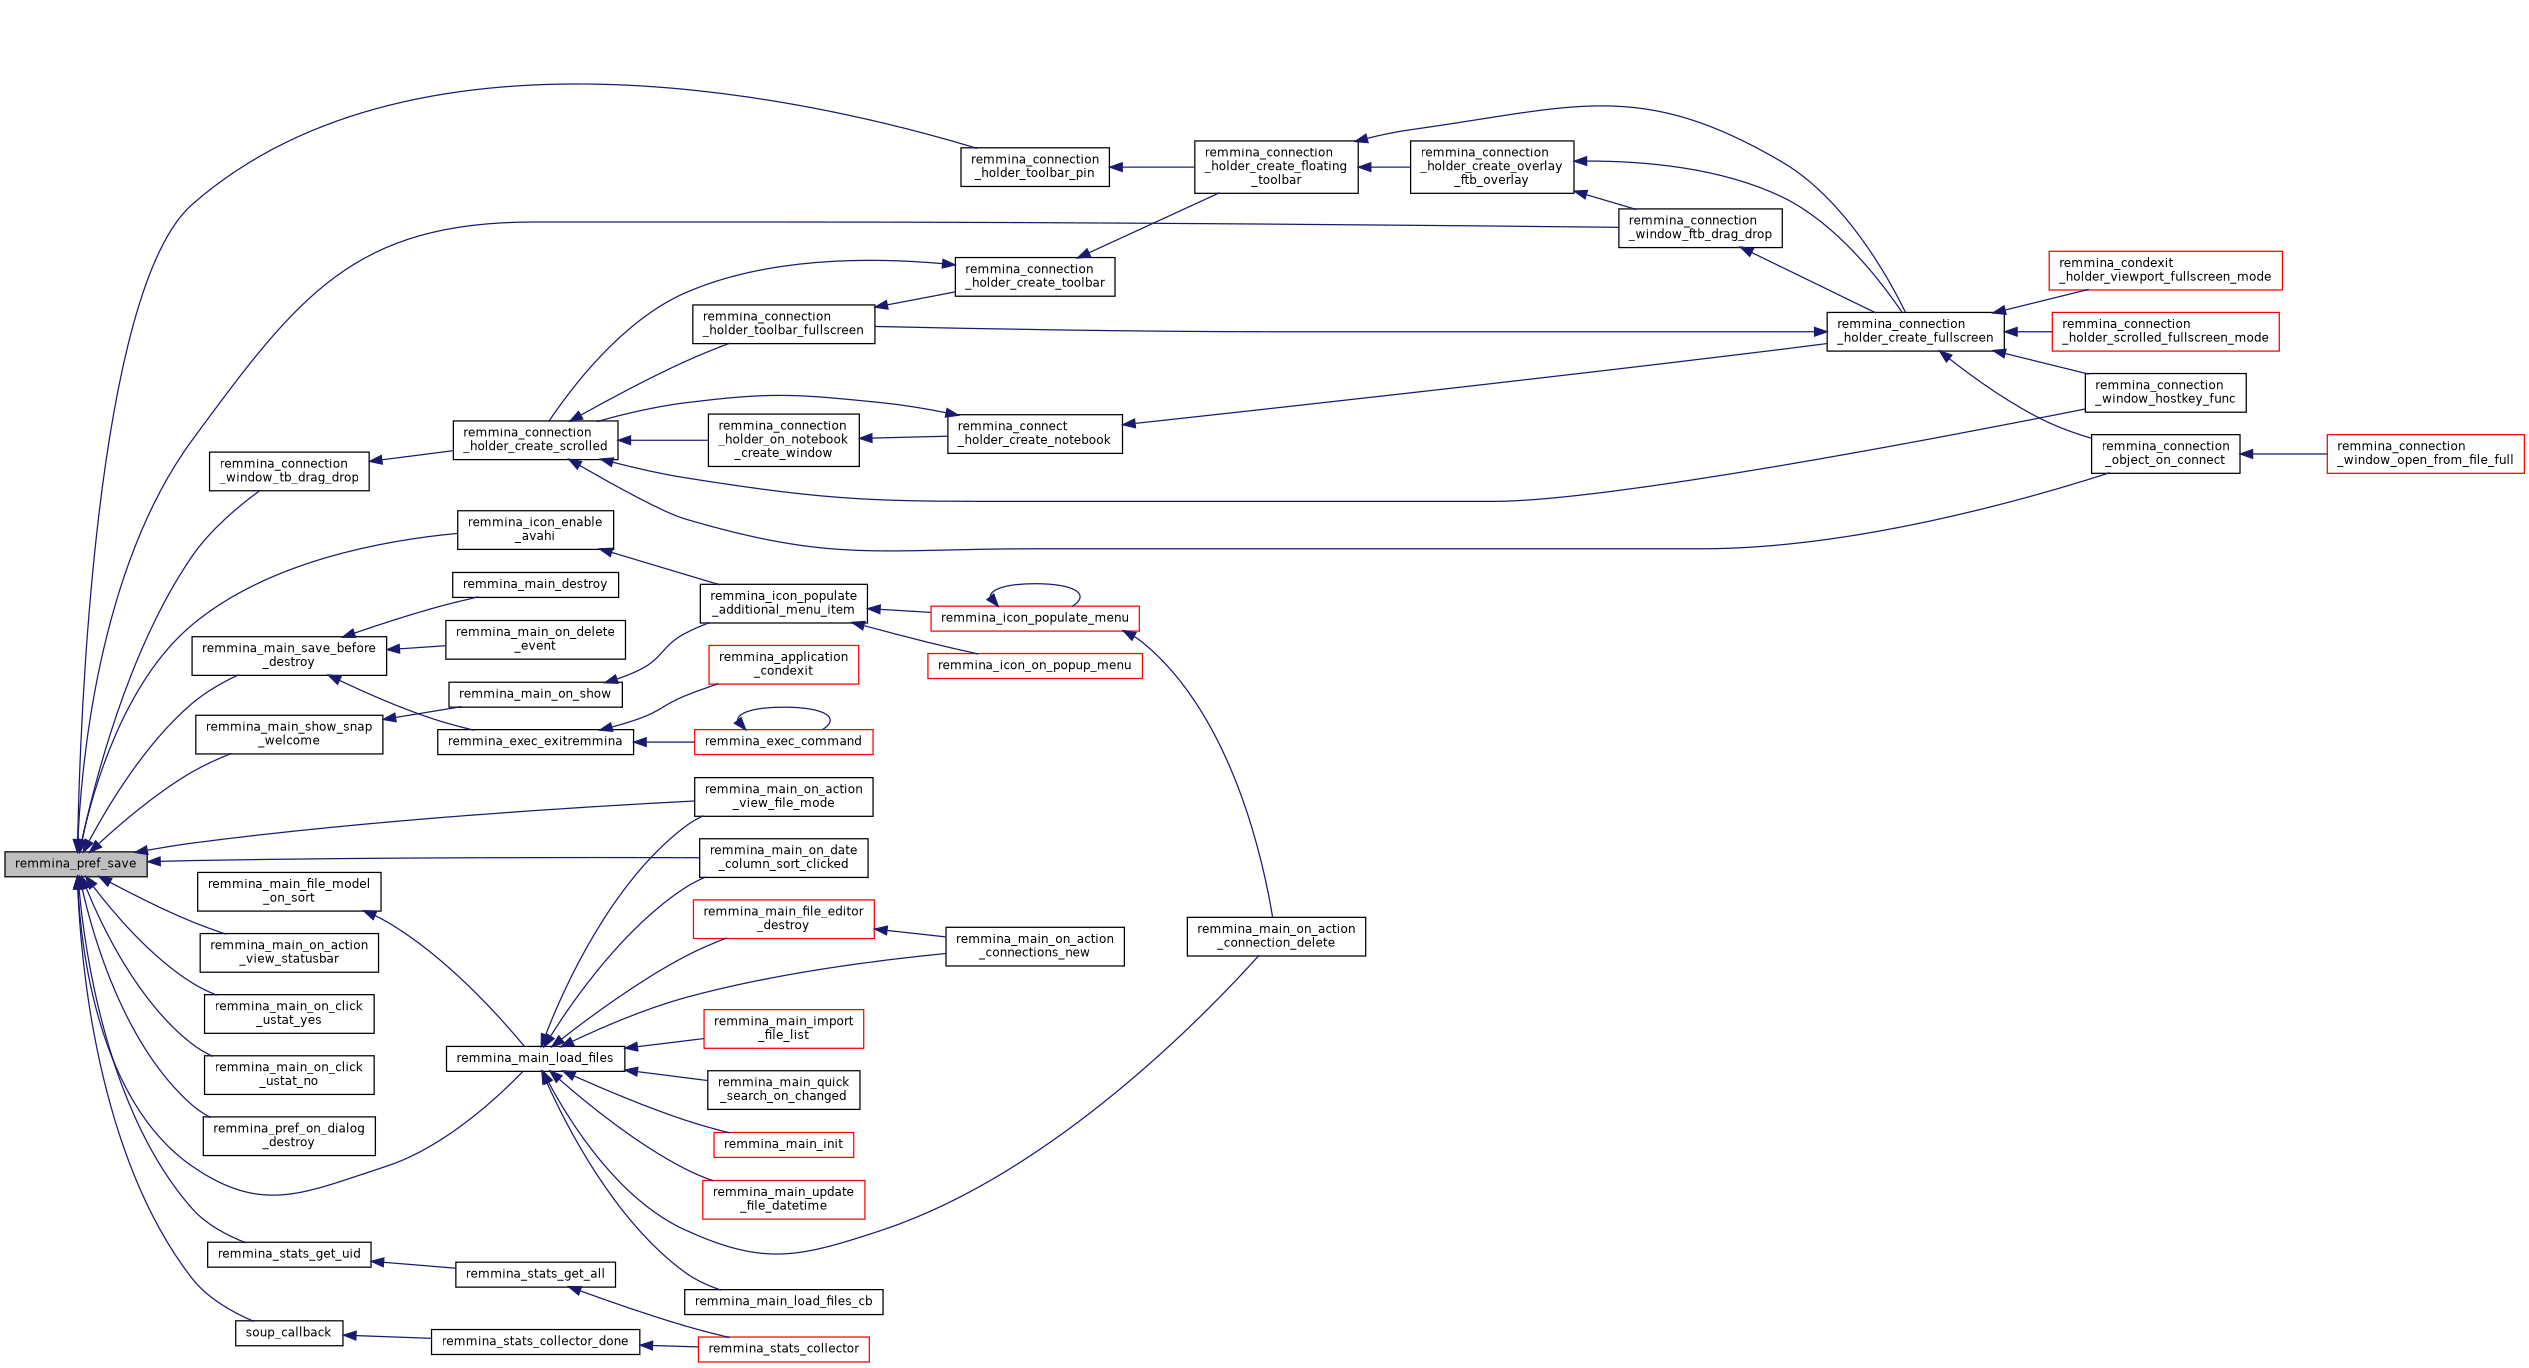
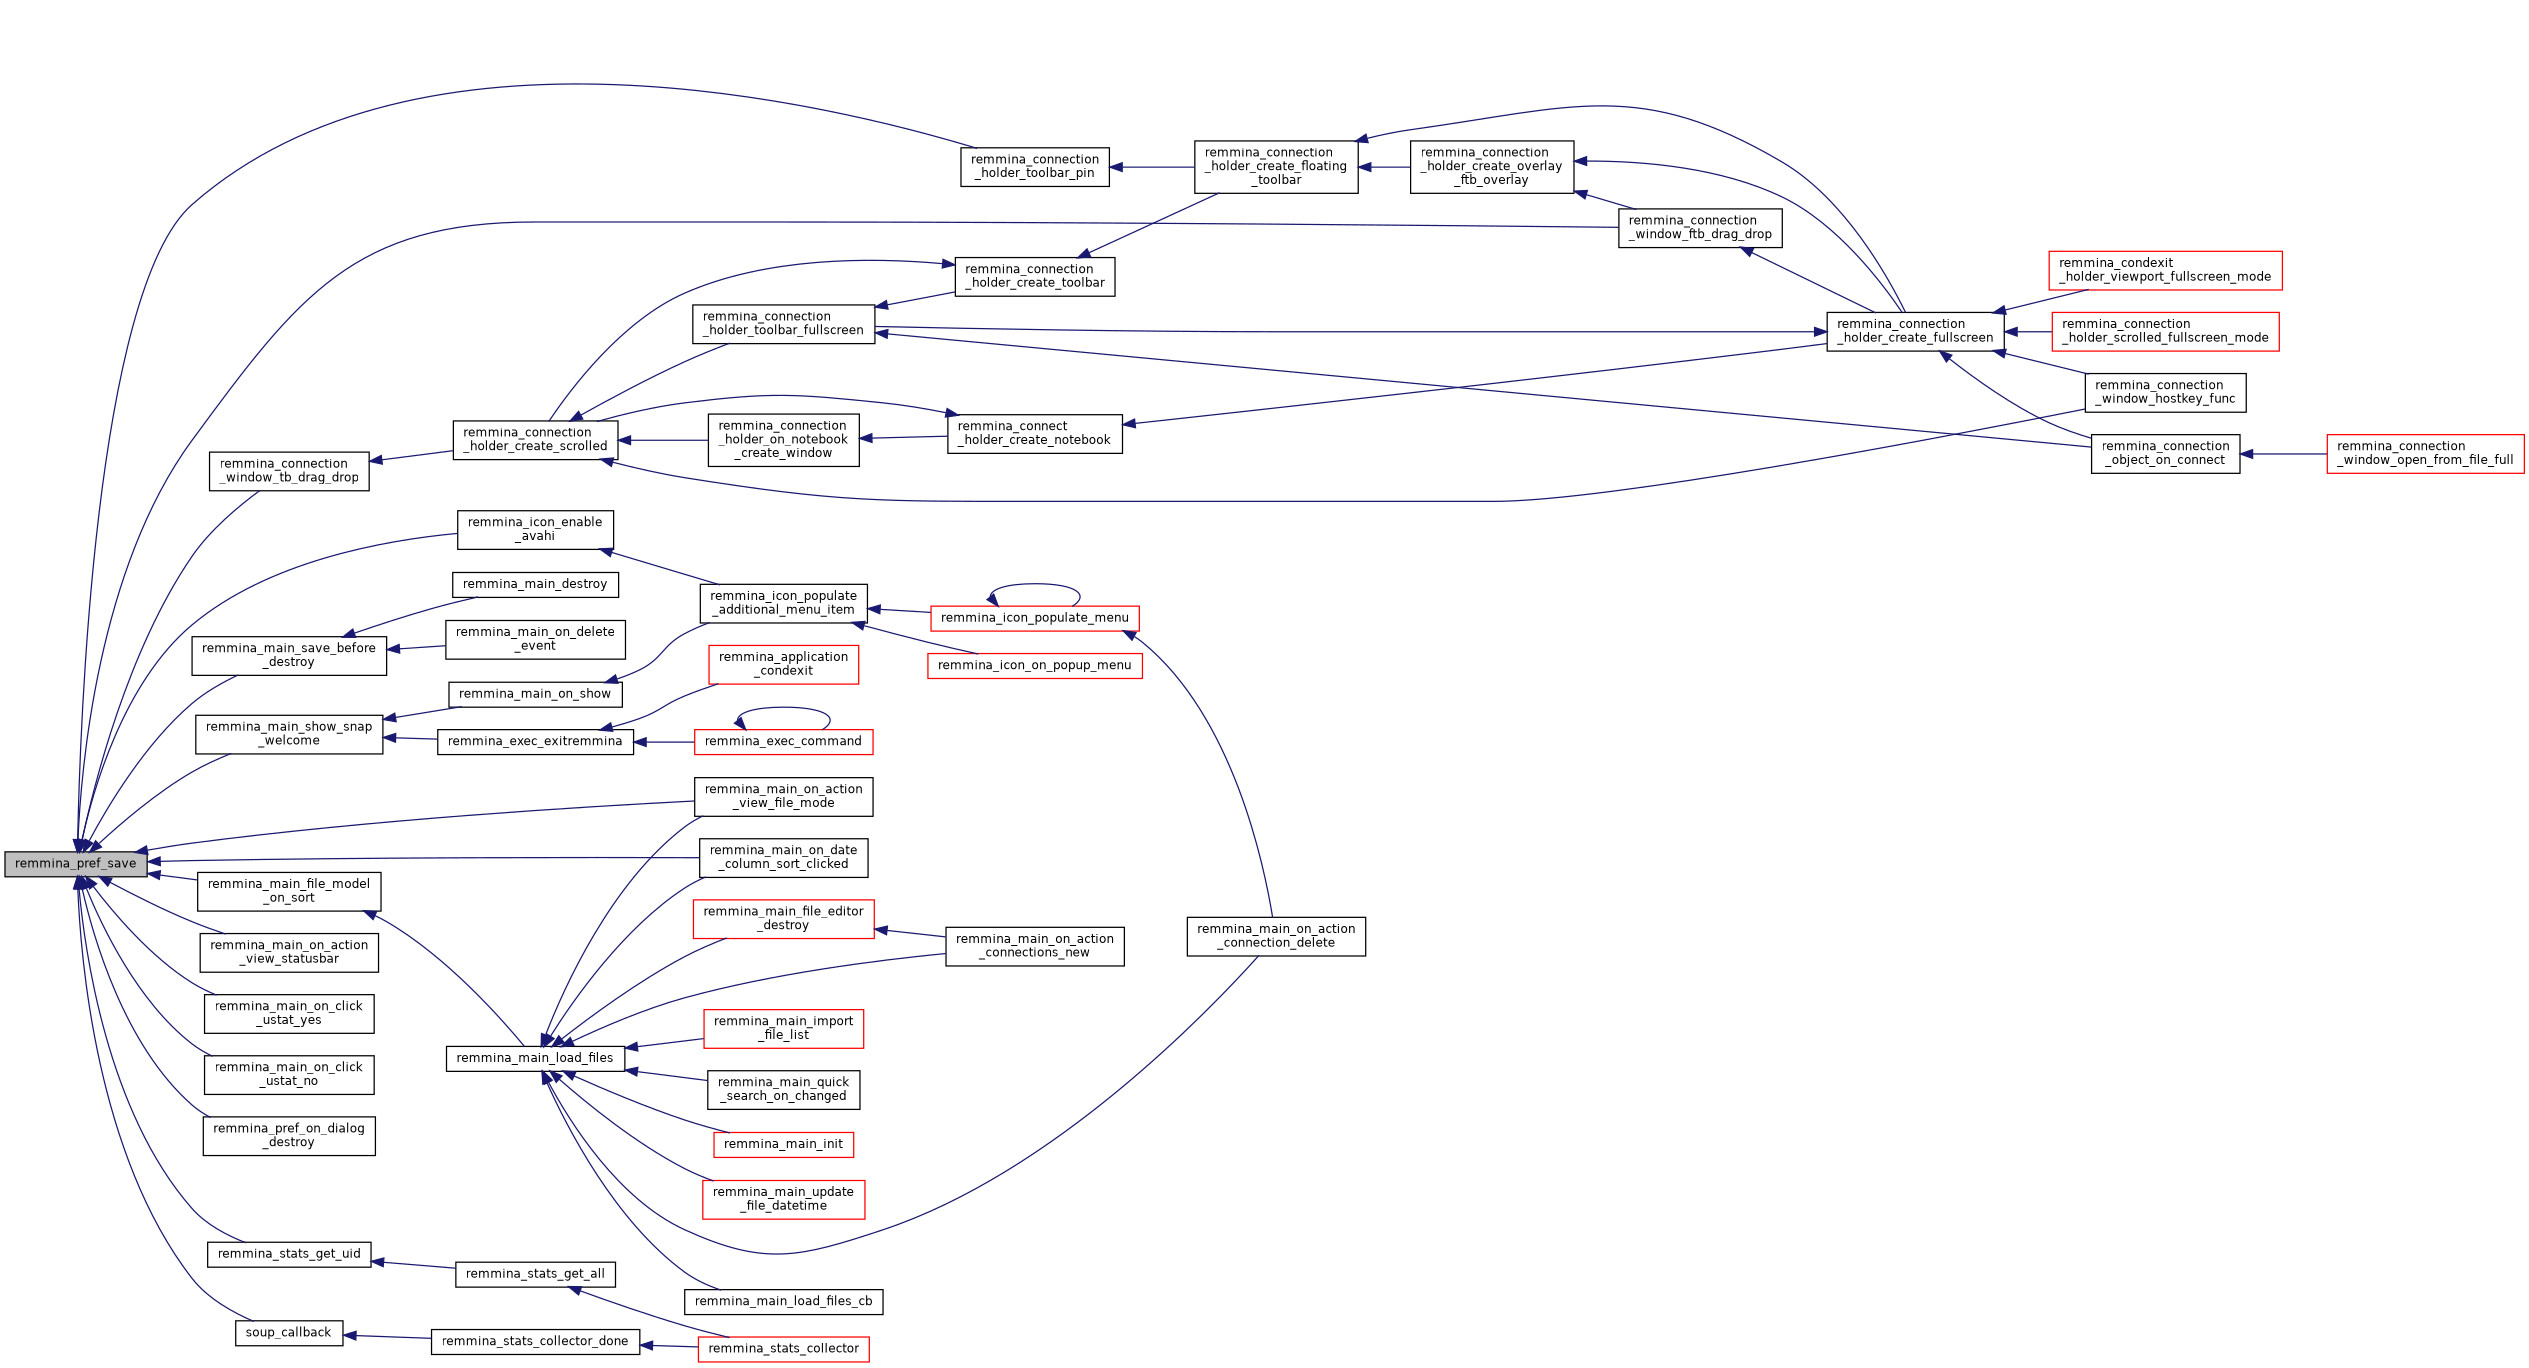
edge "remmina_connection _object_on_connect" -> "remmina_connection _holder_create_scrolled": now "remmina_connection _object_on_connect" -> "remmina_connection _holder_toolbar_fullscreen"
edge "remmina_exec_exitremmina" -> "remmina_main_save_before _destroy": now "remmina_exec_exitremmina" -> "remmina_main_show_snap _welcome"
edge "remmina_main_load_files" -> "remmina_pref_save": now "remmina_main_file_model _on_sort" -> "remmina_pref_save"
